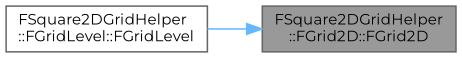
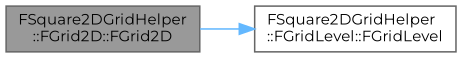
edge "FSquare2DGridHelper ::FGridLevel::FGridLevel" -> "FSquare2DGridHelper ::FGrid2D::FGrid2D": reversed
